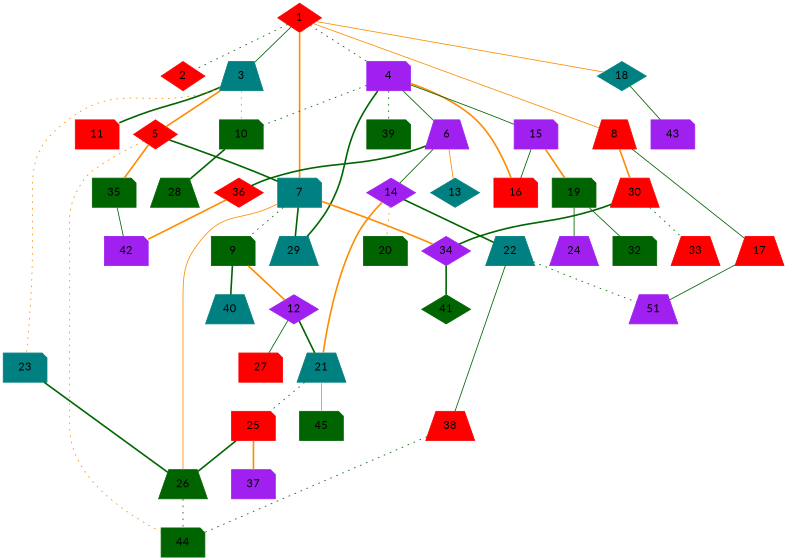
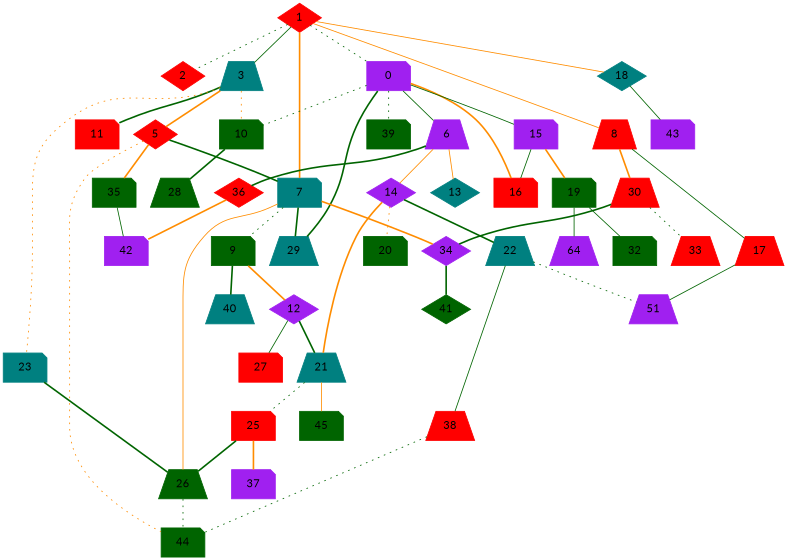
node "4": label "4" -> "0"
edge "6" -- "14": color darkgreen -> darkorange
node "24": label "24" -> "64"
